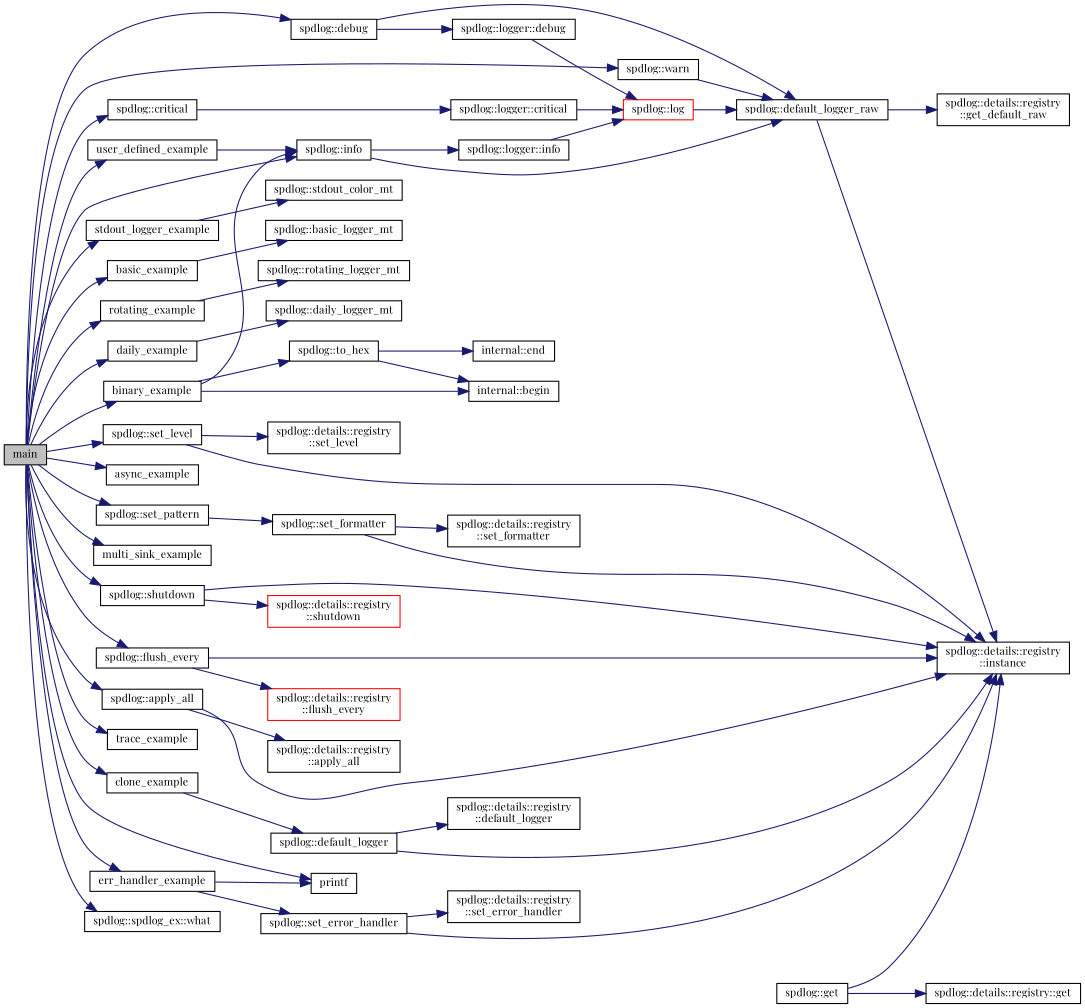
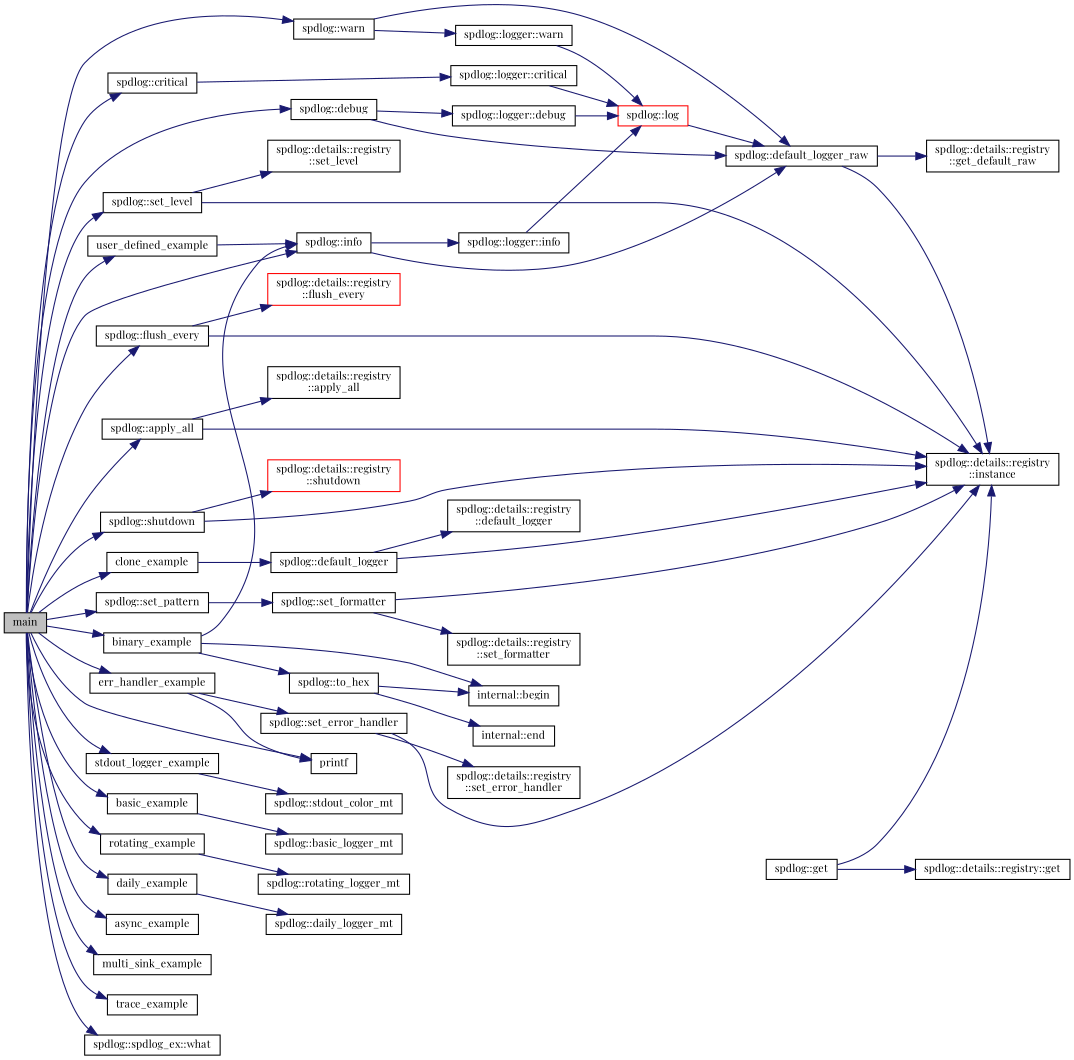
node "spdlog::logger::warn": added
